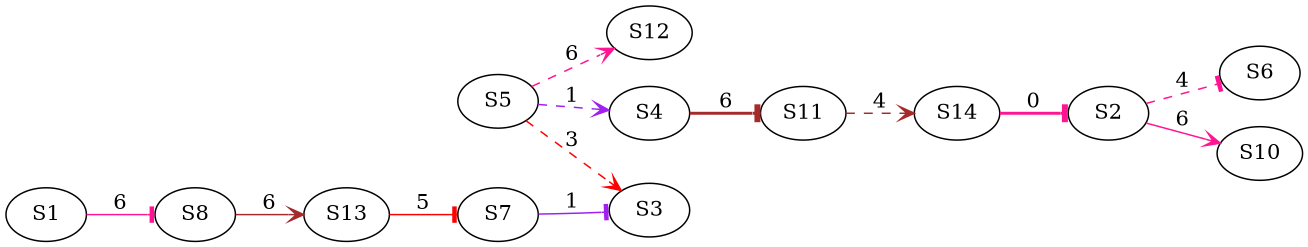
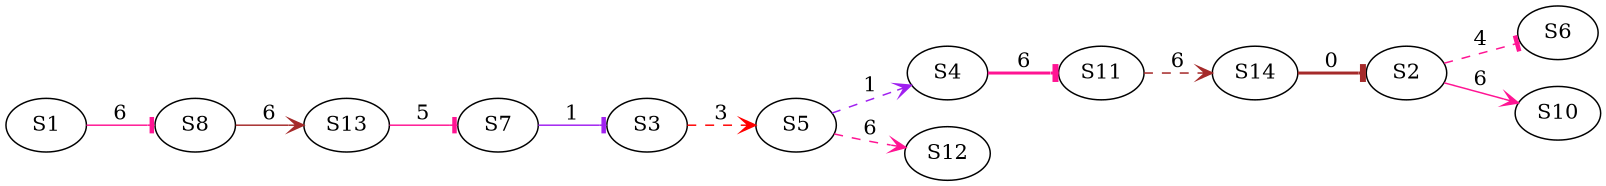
edge "S11" -> "S14": label "4" -> "6"
edge "S4" -> "S11": color brown -> deeppink
edge "S14" -> "S2": color deeppink -> brown
edge "S5" -> "S3": reversed
edge "S13" -> "S7": color red -> deeppink
